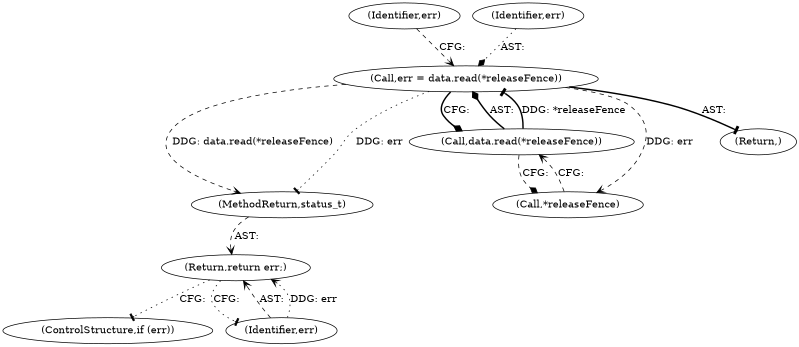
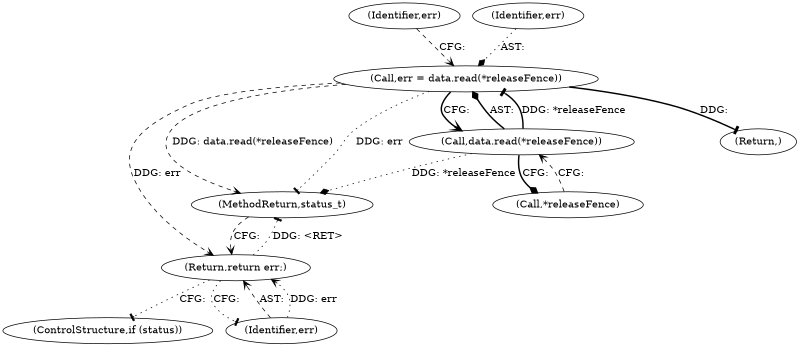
edge "(Call,err = data.read(*releaseFence))" -> "(Return,)": label "AST: " -> "DDG: "
edge "(Call,err = data.read(*releaseFence))" -> "(Call,data.read(*releaseFence))": arrowhead diamond -> vee
edge "(Call,err = data.read(*releaseFence))" -> "(Call,*releaseFence)": now "(Call,err = data.read(*releaseFence))" -> "(Return,return err;)"
edge "(Call,data.read(*releaseFence))" -> "(MethodReturn,status_t)": added, label "DDG: *releaseFence"
edge "(Call,data.read(*releaseFence))" -> "(Call,*releaseFence)": style dashed -> bold
edge "(MethodReturn,status_t)" -> "(Return,return err;)": label "AST: " -> "CFG: "
edge "(Return,return err;)" -> "(MethodReturn,status_t)": added, label "DDG: <RET>"
node "(ControlStructure,if (err))": label "(ControlStructure,if (err))" -> "(ControlStructure,if (status))"
